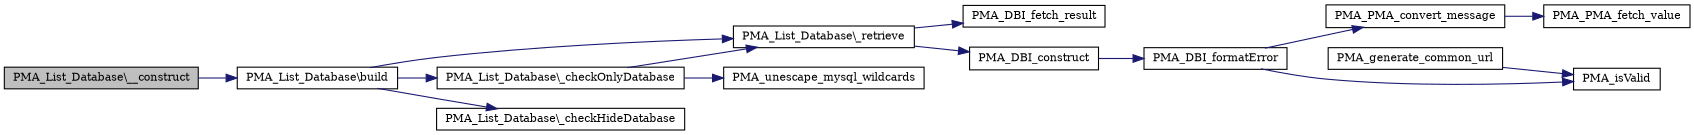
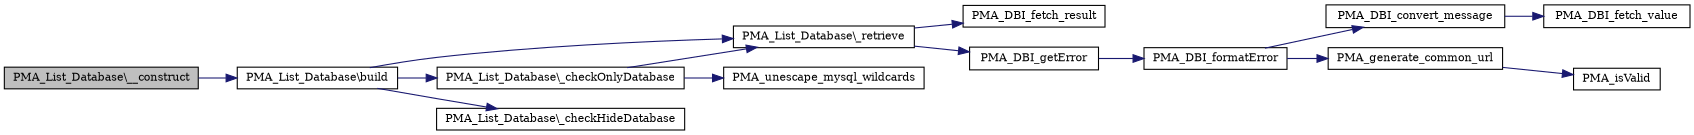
node "PMA_PMA_convert_message": label "PMA_PMA_convert_message" -> "PMA_DBI_convert_message"
node "PMA_PMA_fetch_value": label "PMA_PMA_fetch_value" -> "PMA_DBI_fetch_value"
node "PMA_DBI_construct": label "PMA_DBI_construct" -> "PMA_DBI_getError"
edge "PMA_DBI_formatError" -> "PMA_isValid": now "PMA_DBI_formatError" -> "PMA_generate_common_url"
